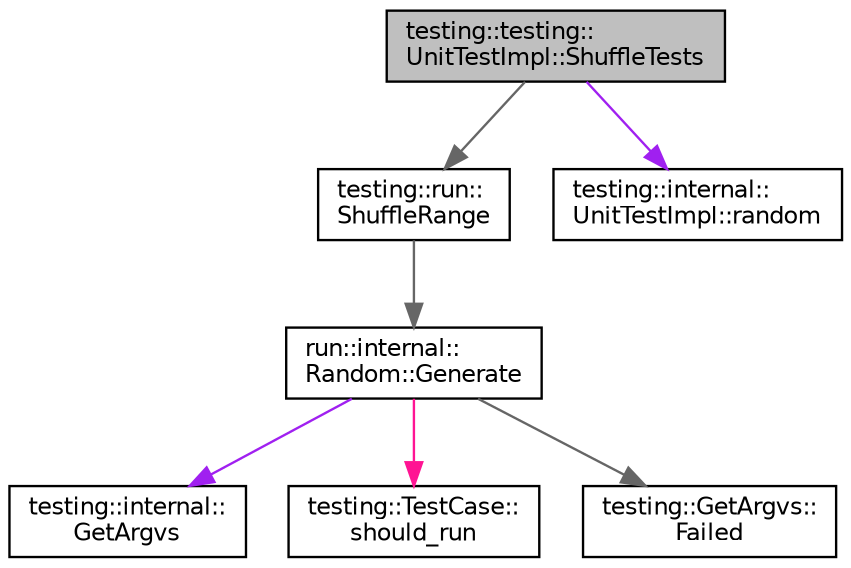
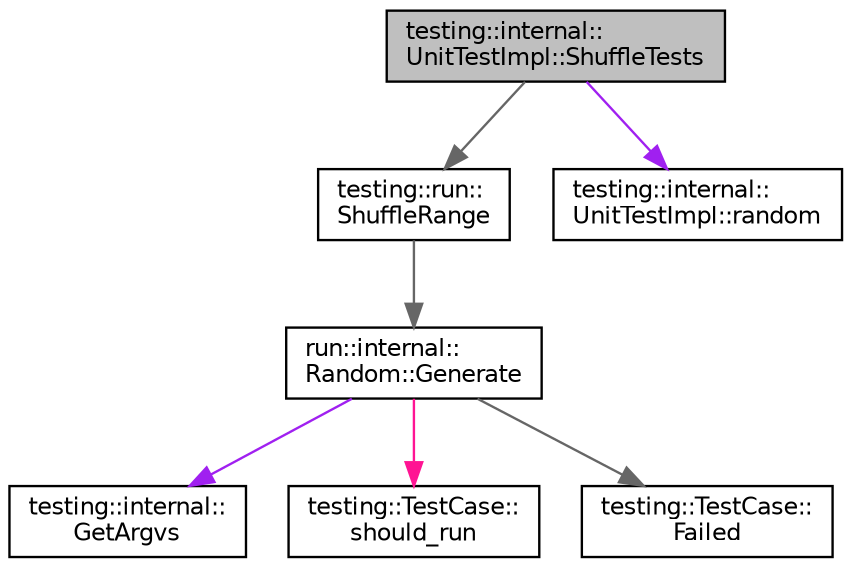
node "testing::testing:: UnitTestImpl::ShuffleTests": label "testing::testing:: UnitTestImpl::ShuffleTests" -> "testing::internal:: UnitTestImpl::ShuffleTests"
node "testing::GetArgvs:: Failed": label "testing::GetArgvs:: Failed" -> "testing::TestCase:: Failed"
